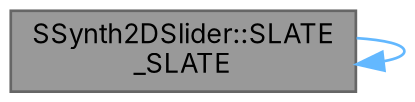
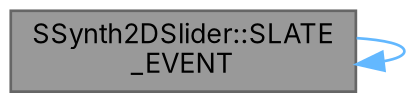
node "SSynth2DSlider::SLATE _SLATE": label "SSynth2DSlider::SLATE _SLATE" -> "SSynth2DSlider::SLATE _EVENT"
